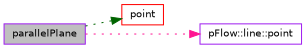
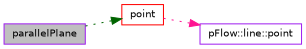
edge "parallelPlane" -> "pFlow::line::point": now "point" -> "pFlow::line::point"
